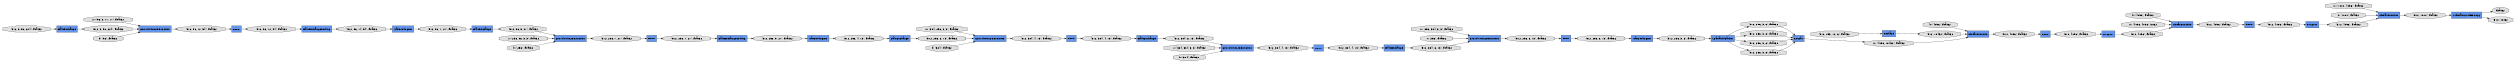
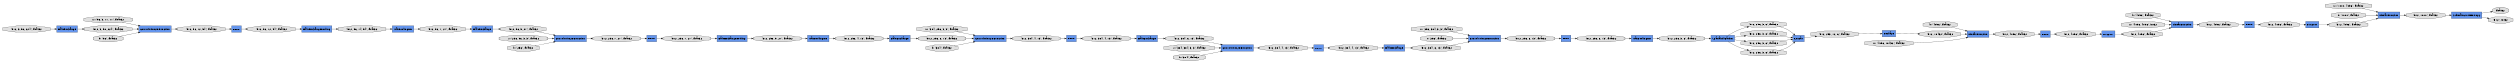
edge "Concat" -> "W: (4096, 18432), float32": now "Concat" -> "(512, 253, 12, 6), float32"
